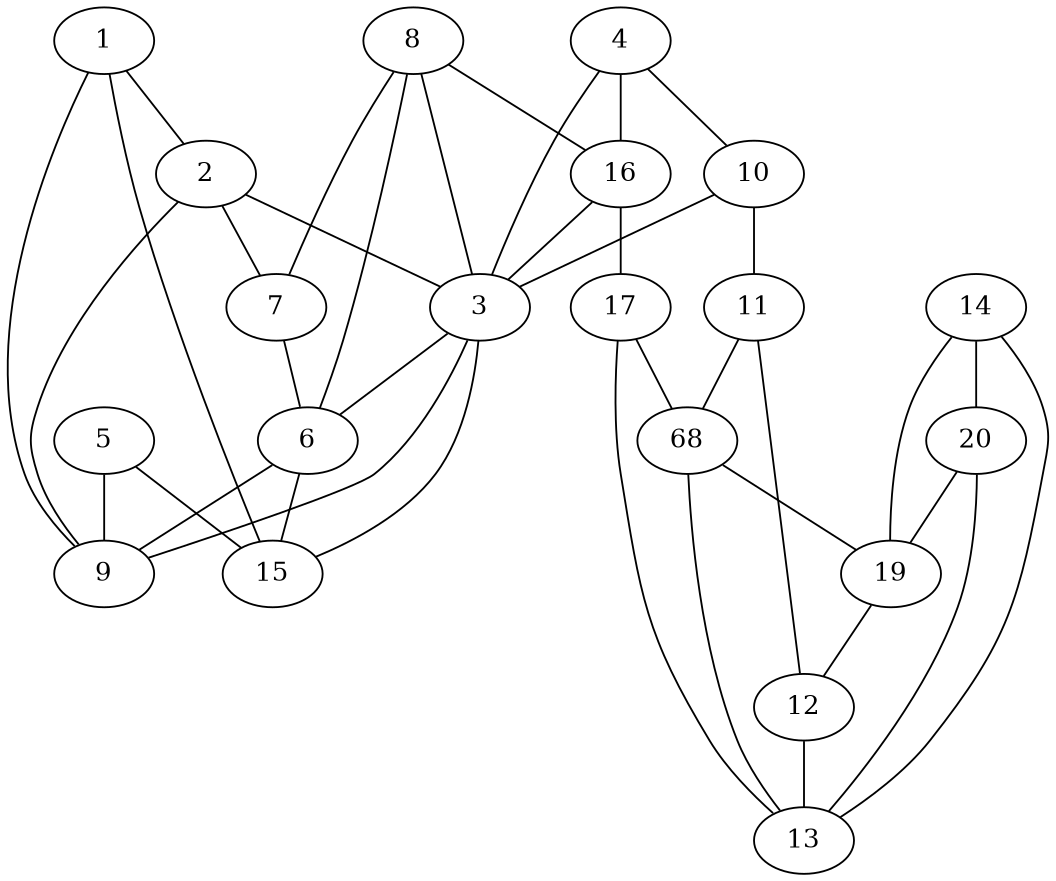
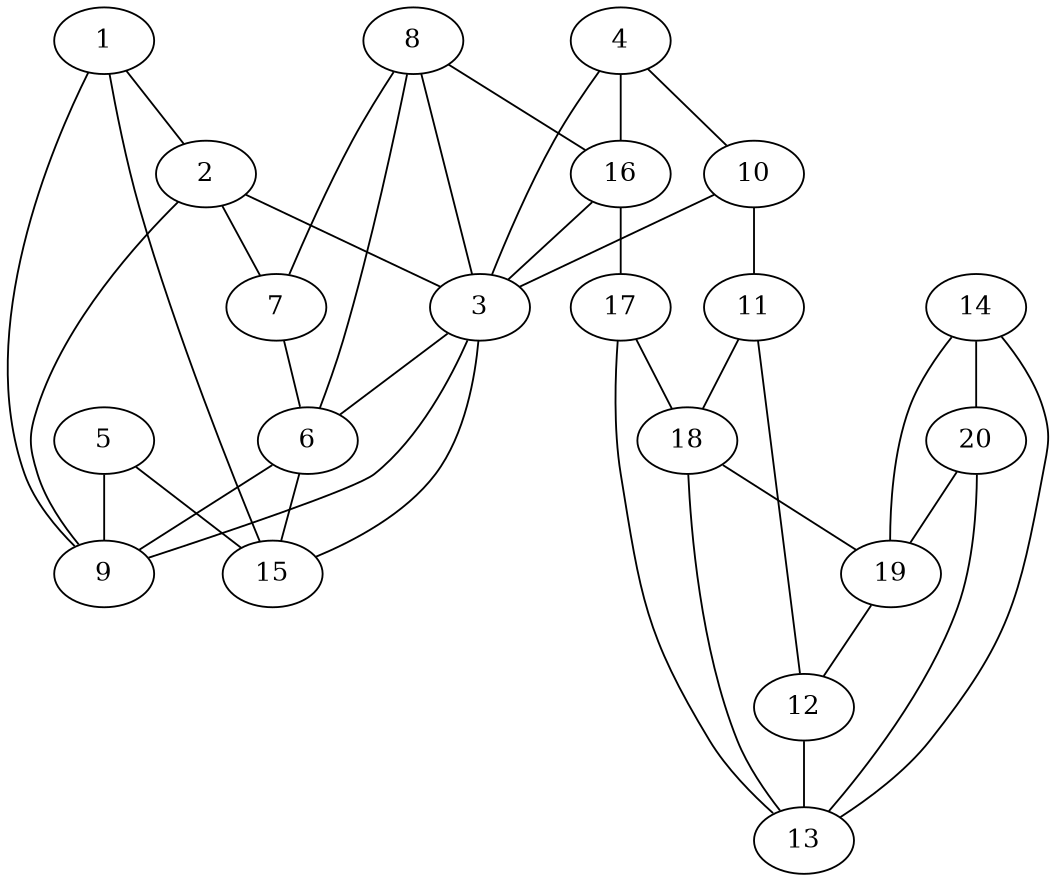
node "68": label "68" -> "18"
